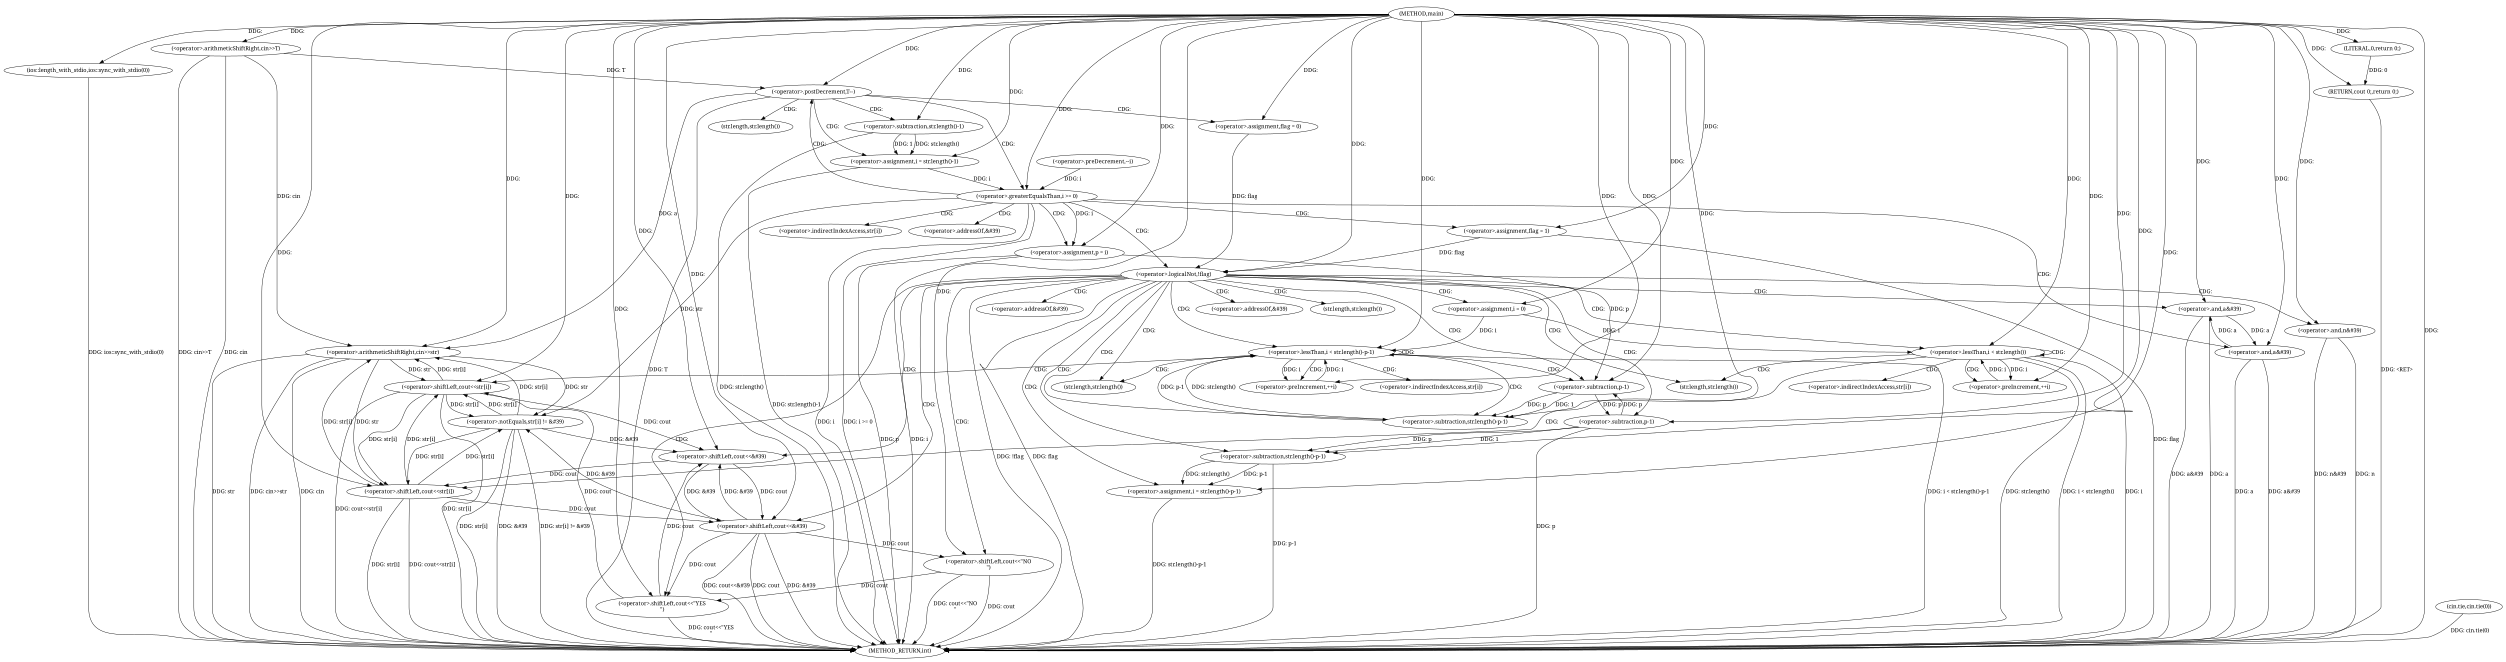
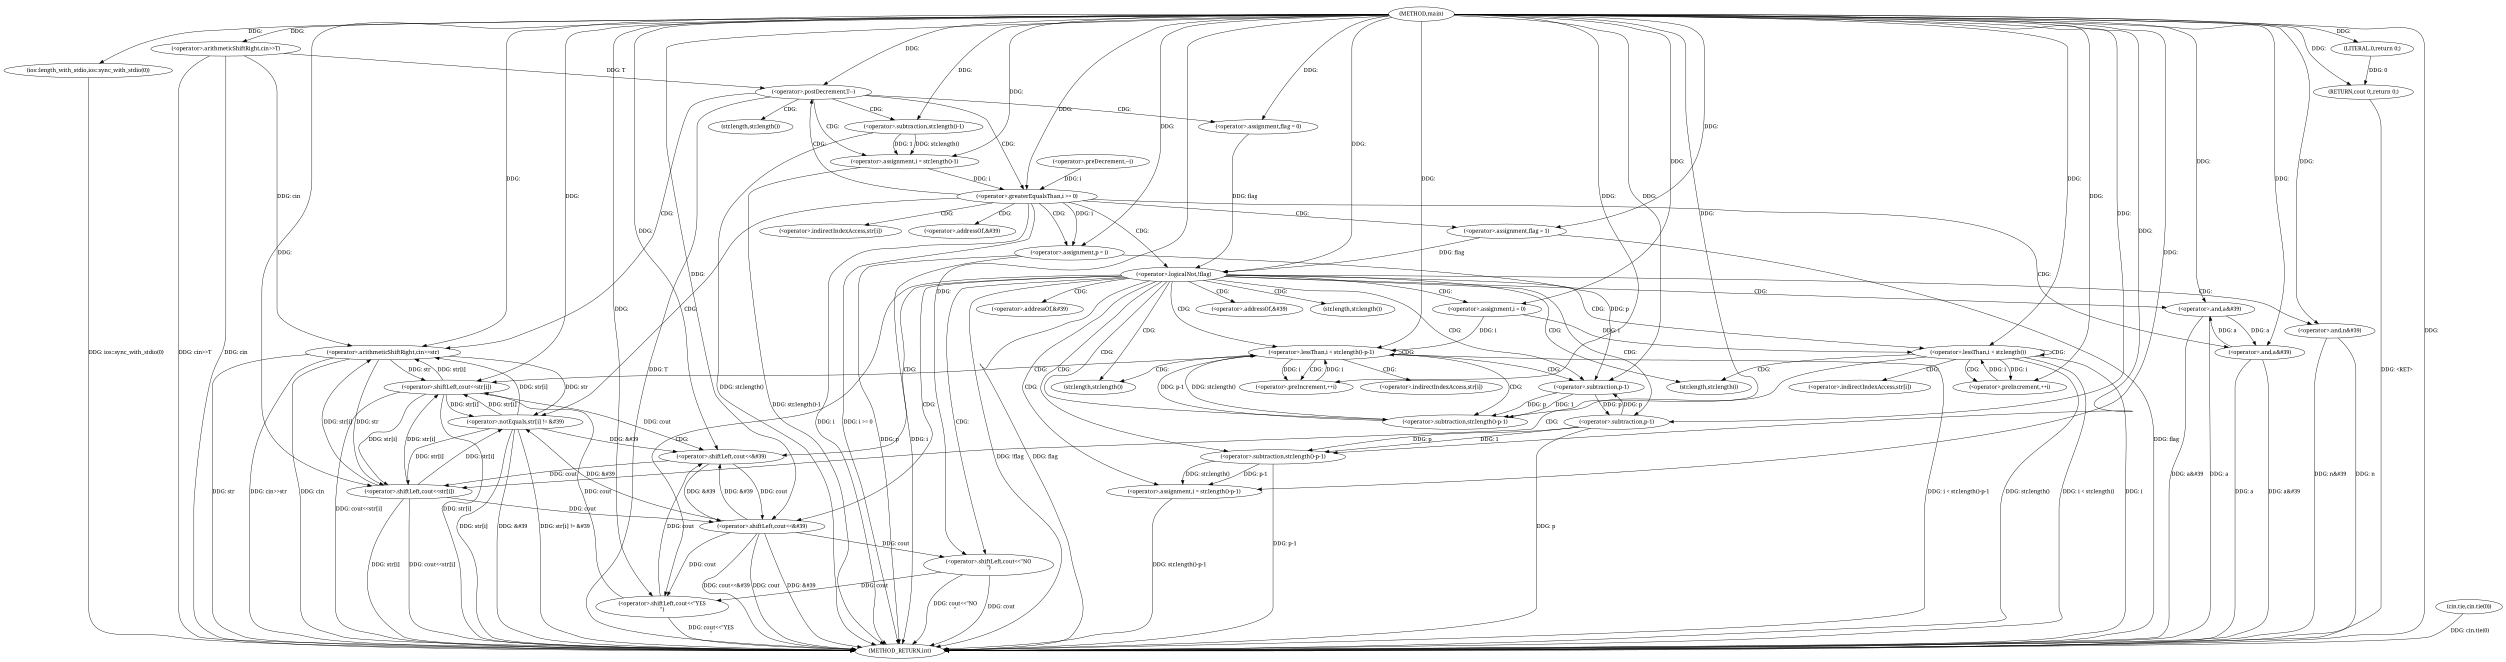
edge "(<operator>.postDecrement,T--)" -> "(<operator>.arithmeticShiftRight,cin>>str)": label "DDG: a" -> "CDG: "
edge "(<operator>.greaterEqualsThan,i >= 0)" -> "(<operator>.notEquals,str[i] != &#39)": label "DDG: str" -> "CDG: "
